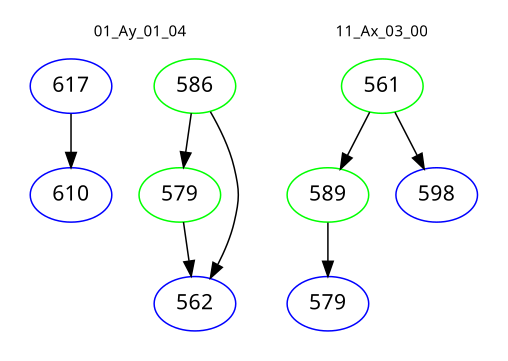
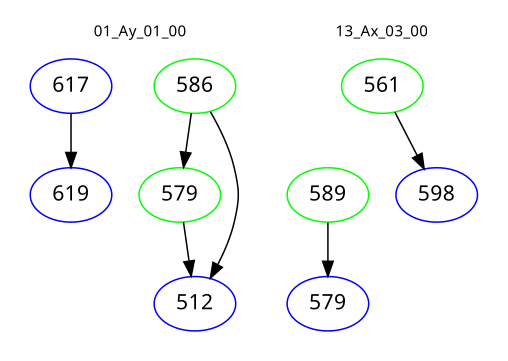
cluster "01_Ay_01_04": label "01_Ay_01_04" -> "01_Ay_01_00"
cluster "11_Ax_03_00": label "11_Ax_03_00" -> "13_Ax_03_00"
edge "561" -> "589": removed
node "610": label "610" -> "619"
node "562": label "562" -> "512"
